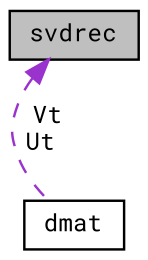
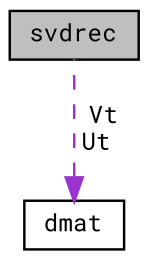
edge "dmat" -> "svdrec": reversed
